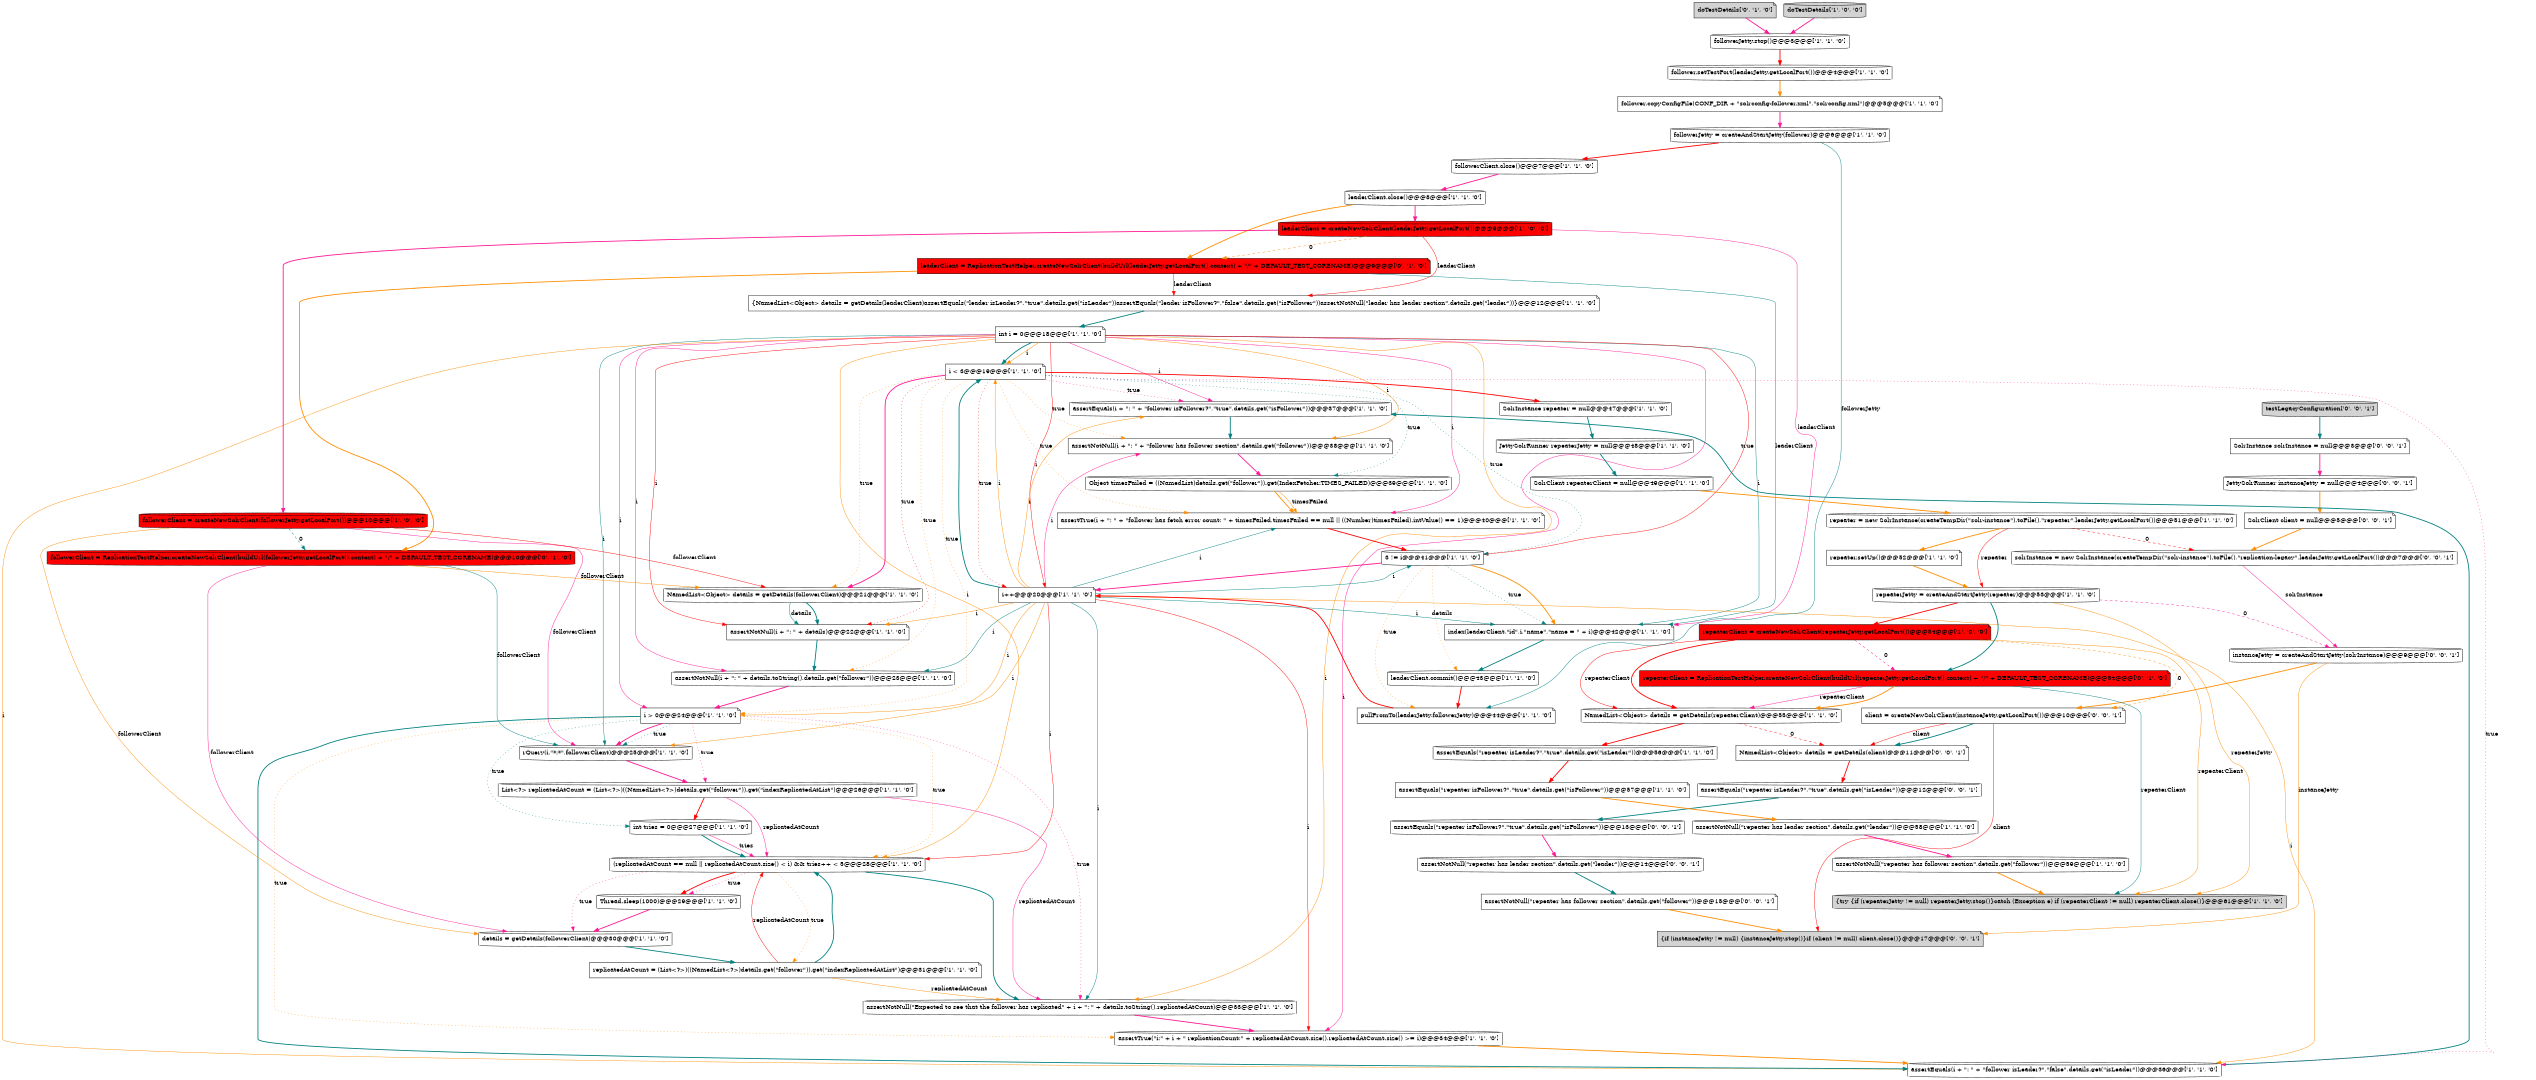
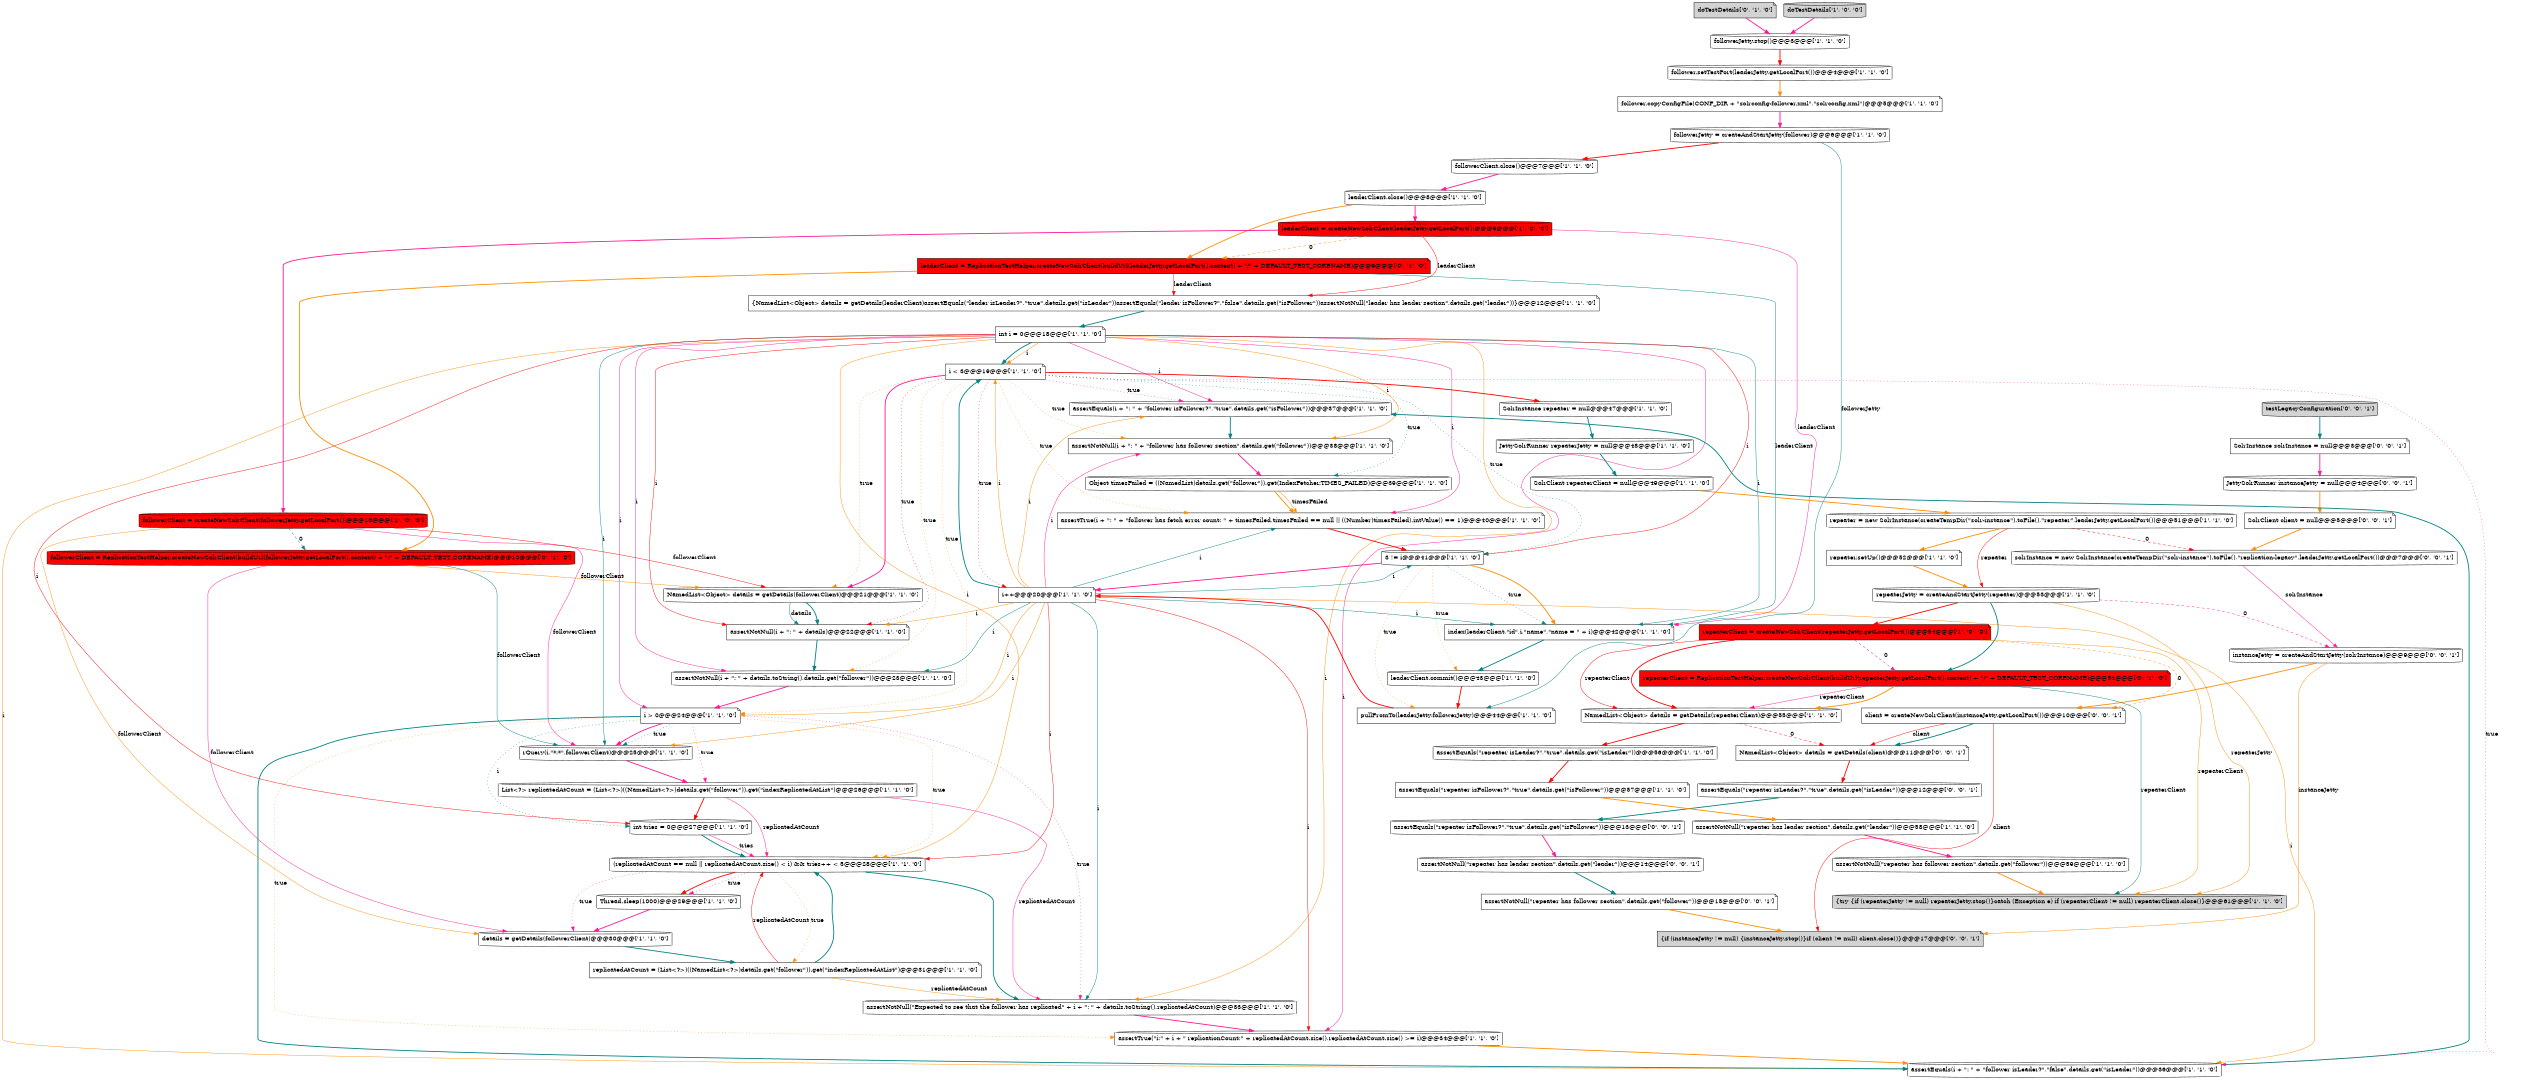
edge "int i = 0@@@18@@@['1', '1', '0']" -> "3 != i@@@41@@@['1', '1', '0']": label "true" -> "i"
edge "int i = 0@@@18@@@['1', '1', '0']" -> "i++@@@20@@@['1', '1', '0']": now "int i = 0@@@18@@@['1', '1', '0']" -> "int tries = 0@@@27@@@['1', '1', '0']"
edge "3 != i@@@41@@@['1', '1', '0']" -> "leaderClient.commit()@@@43@@@['1', '1', '0']": label "details" -> "true"
edge "i > 0@@@24@@@['1', '1', '0']" -> "int tries = 0@@@27@@@['1', '1', '0']": label "true" -> "i"
